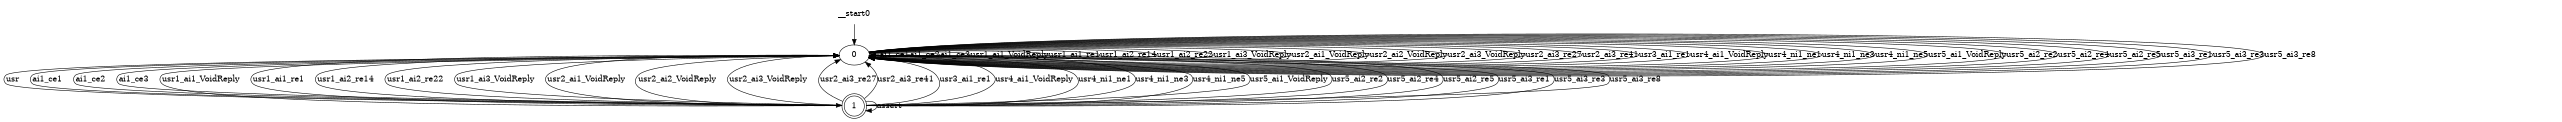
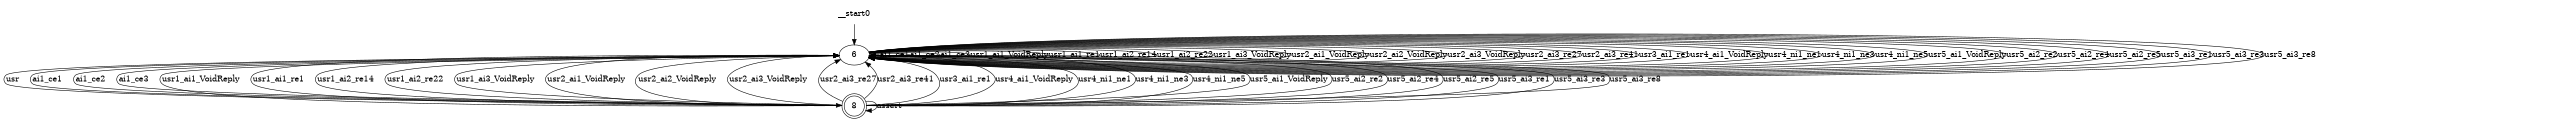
node "0": label "0" -> "6"
node "1": label "1" -> "8"
